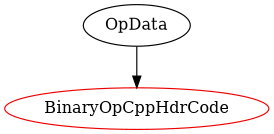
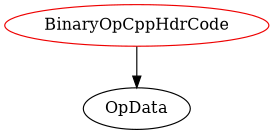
edge "OpData" -> "BinaryOpCppHdrCode": reversed
